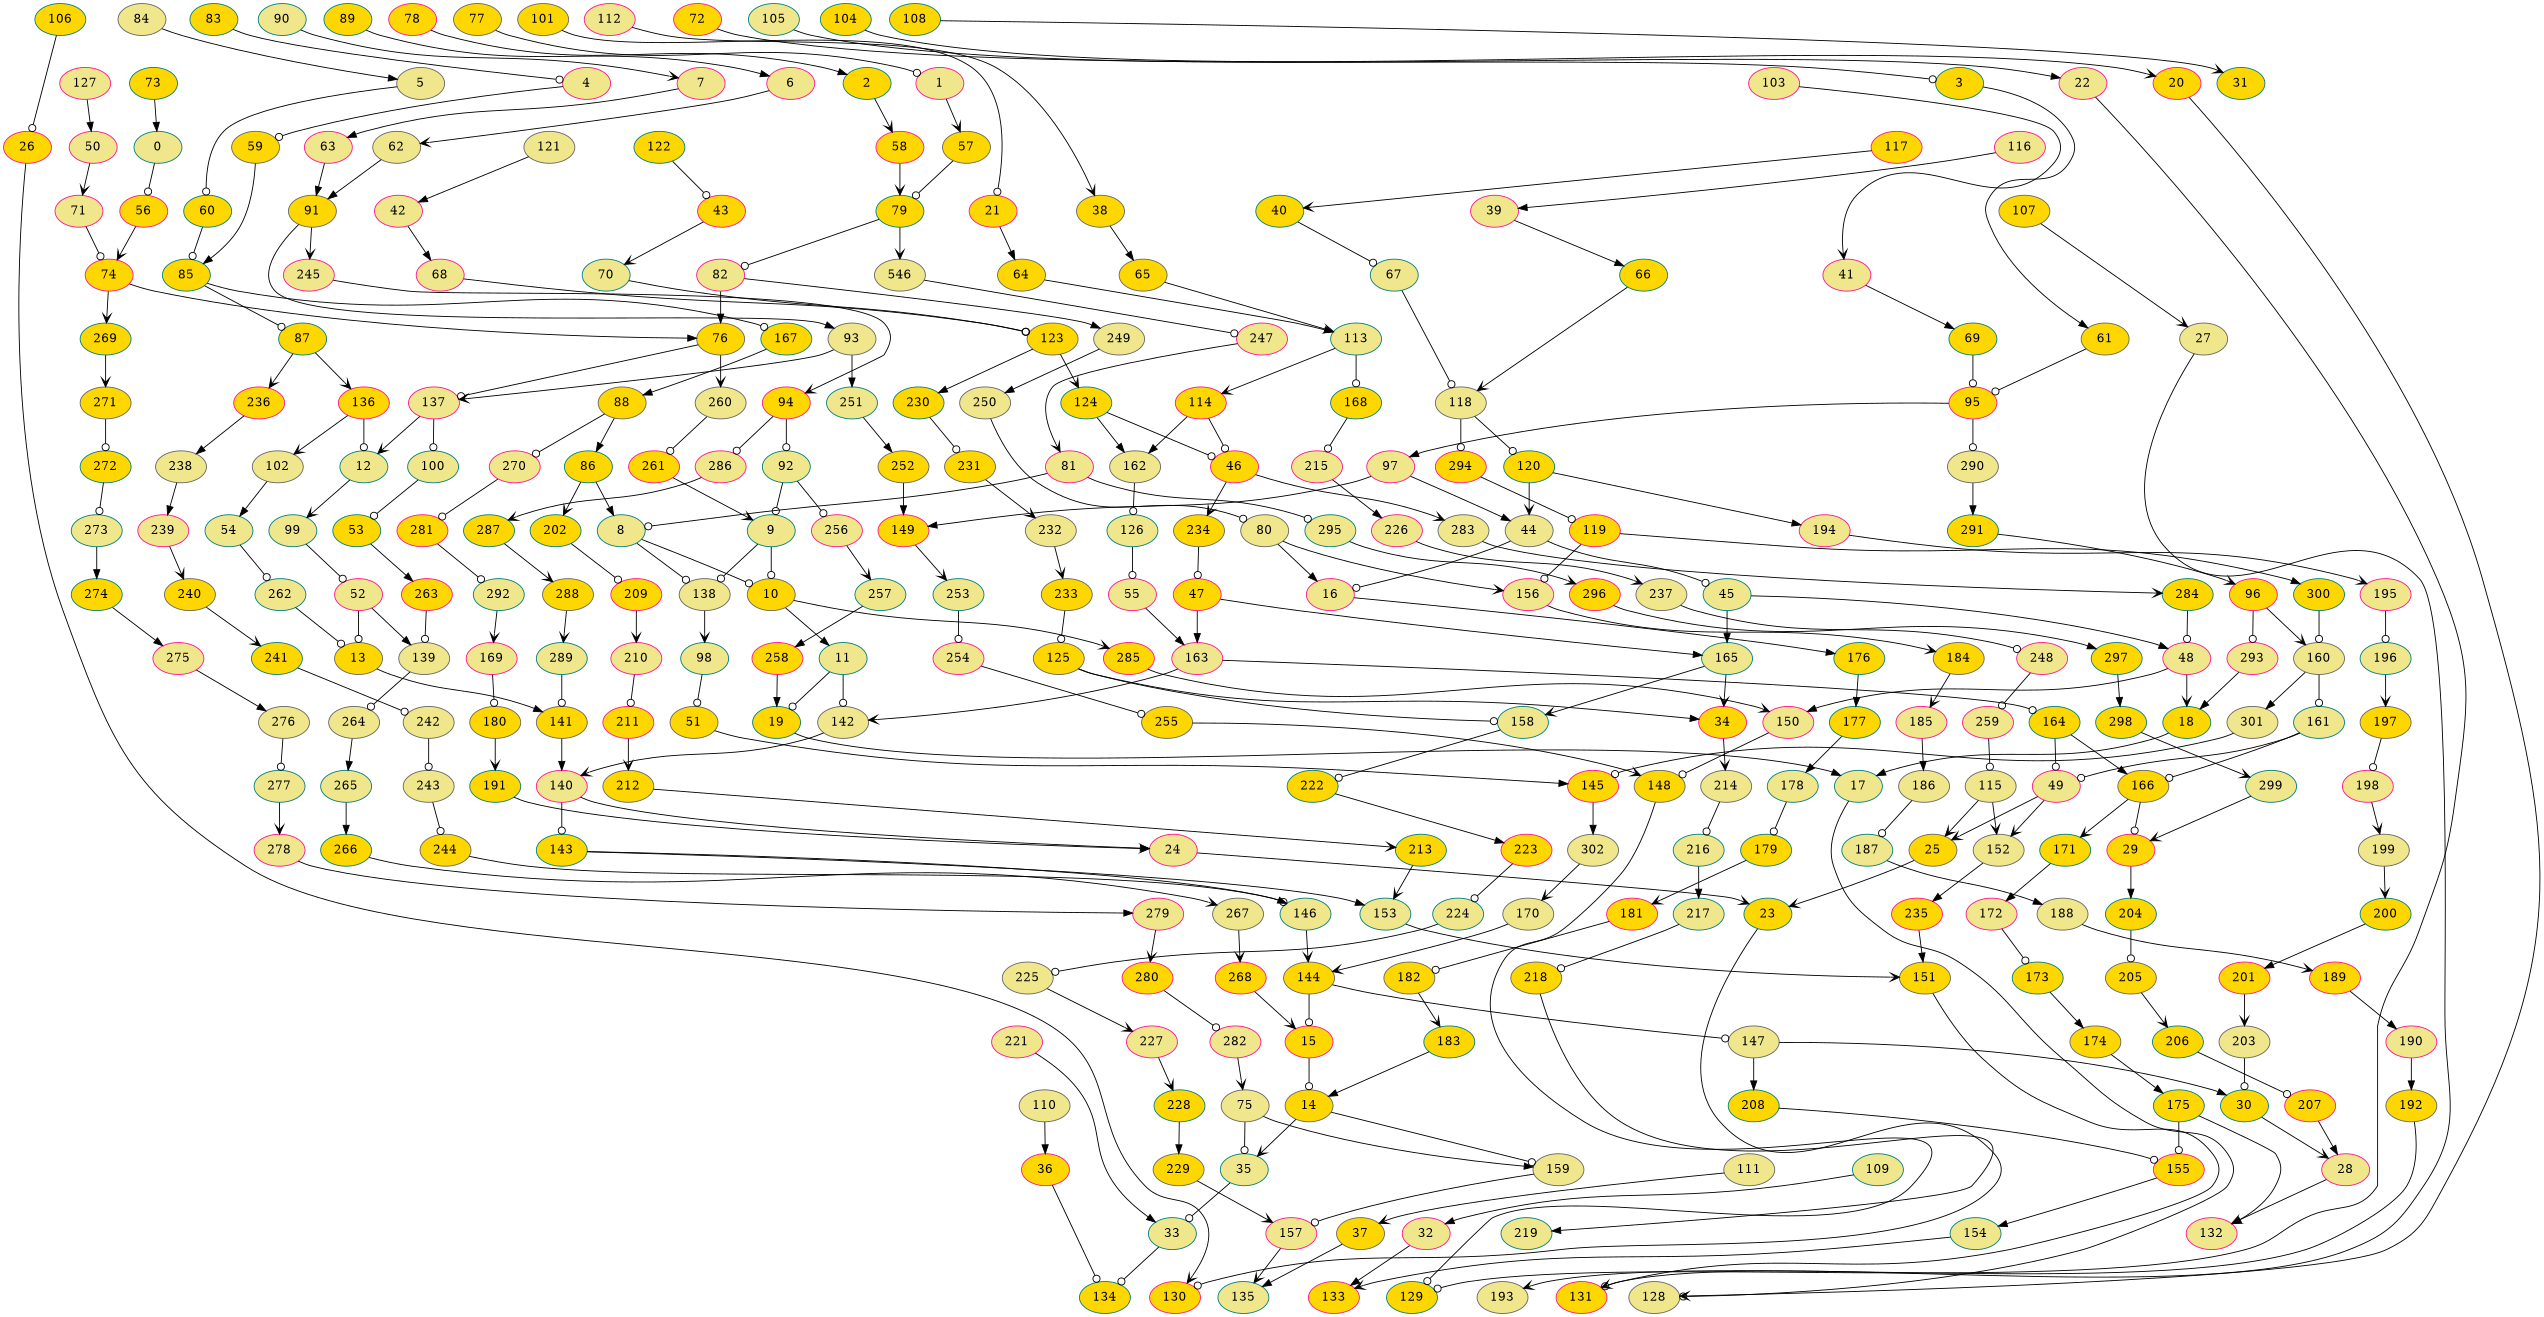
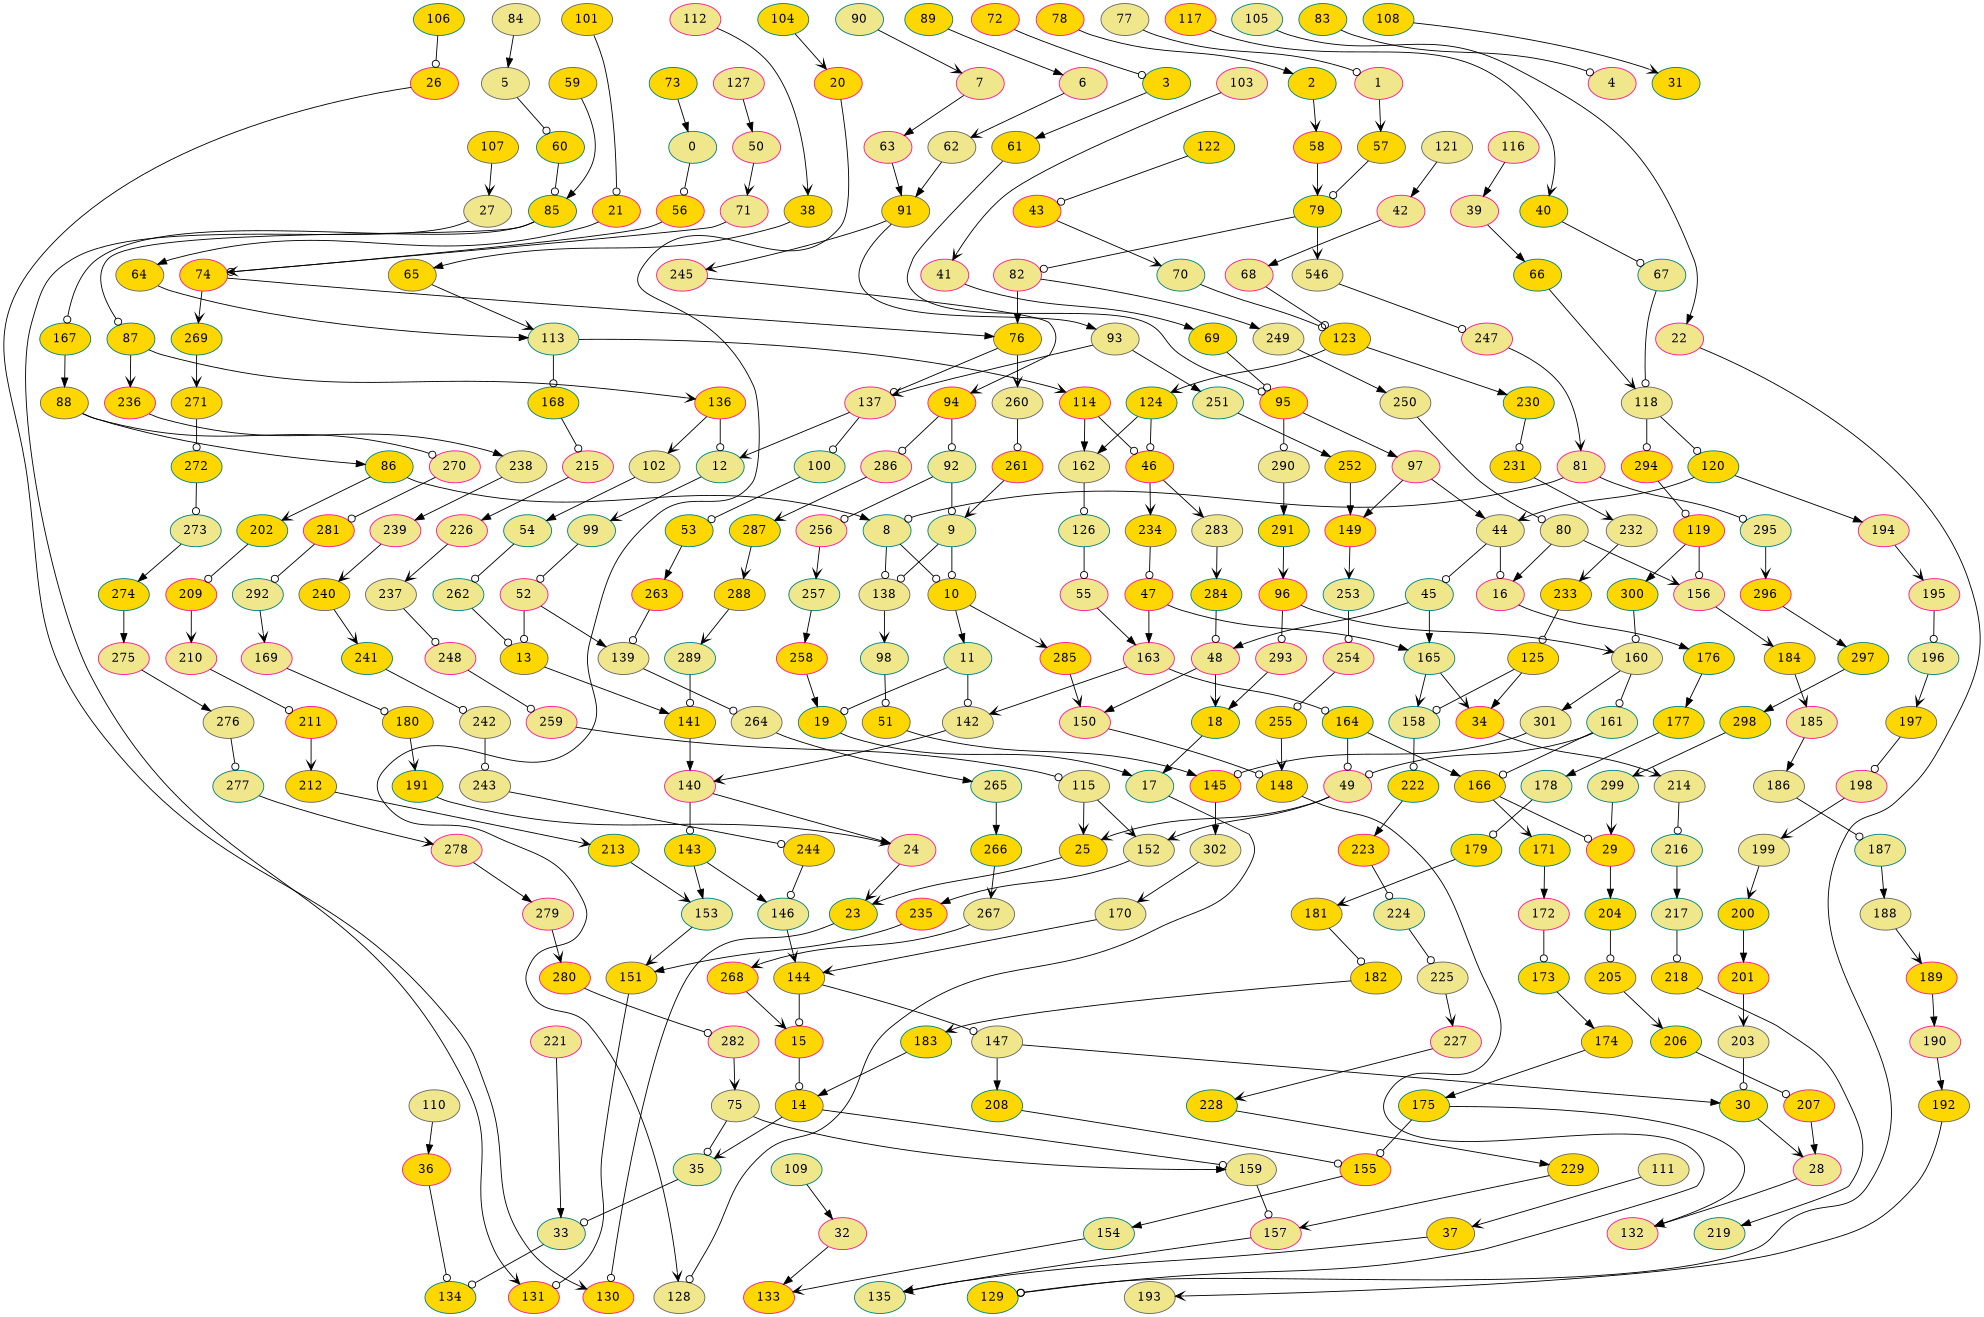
node "77": fillcolor gold -> khaki
edge "4" -> "59": removed
node "181": color deeppink -> gray40
